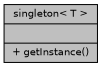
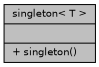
node "singleton< T >": text "+ getInstance()" -> "+ singleton()"
